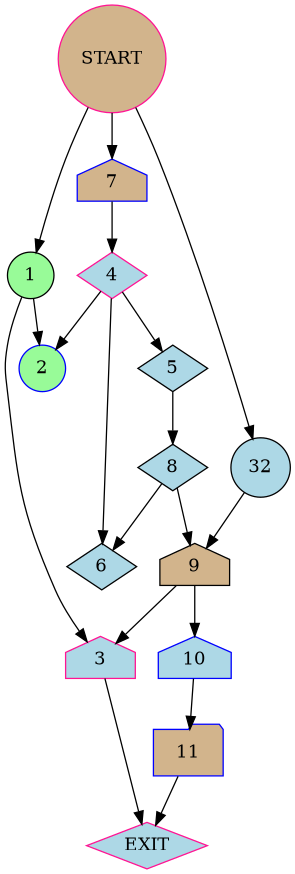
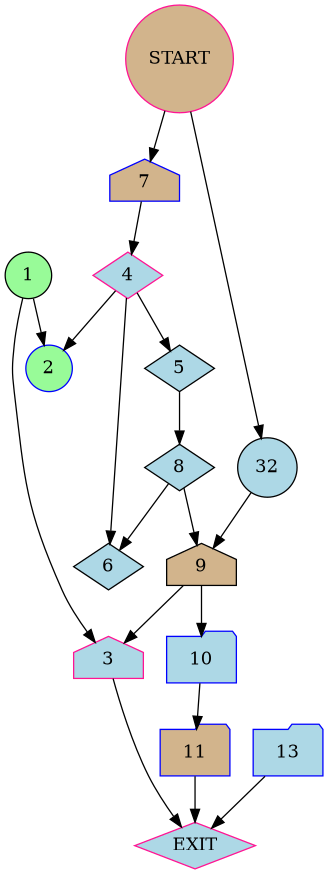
edge "START" -> "1": removed
node "10": shape house -> folder
node "13": added
